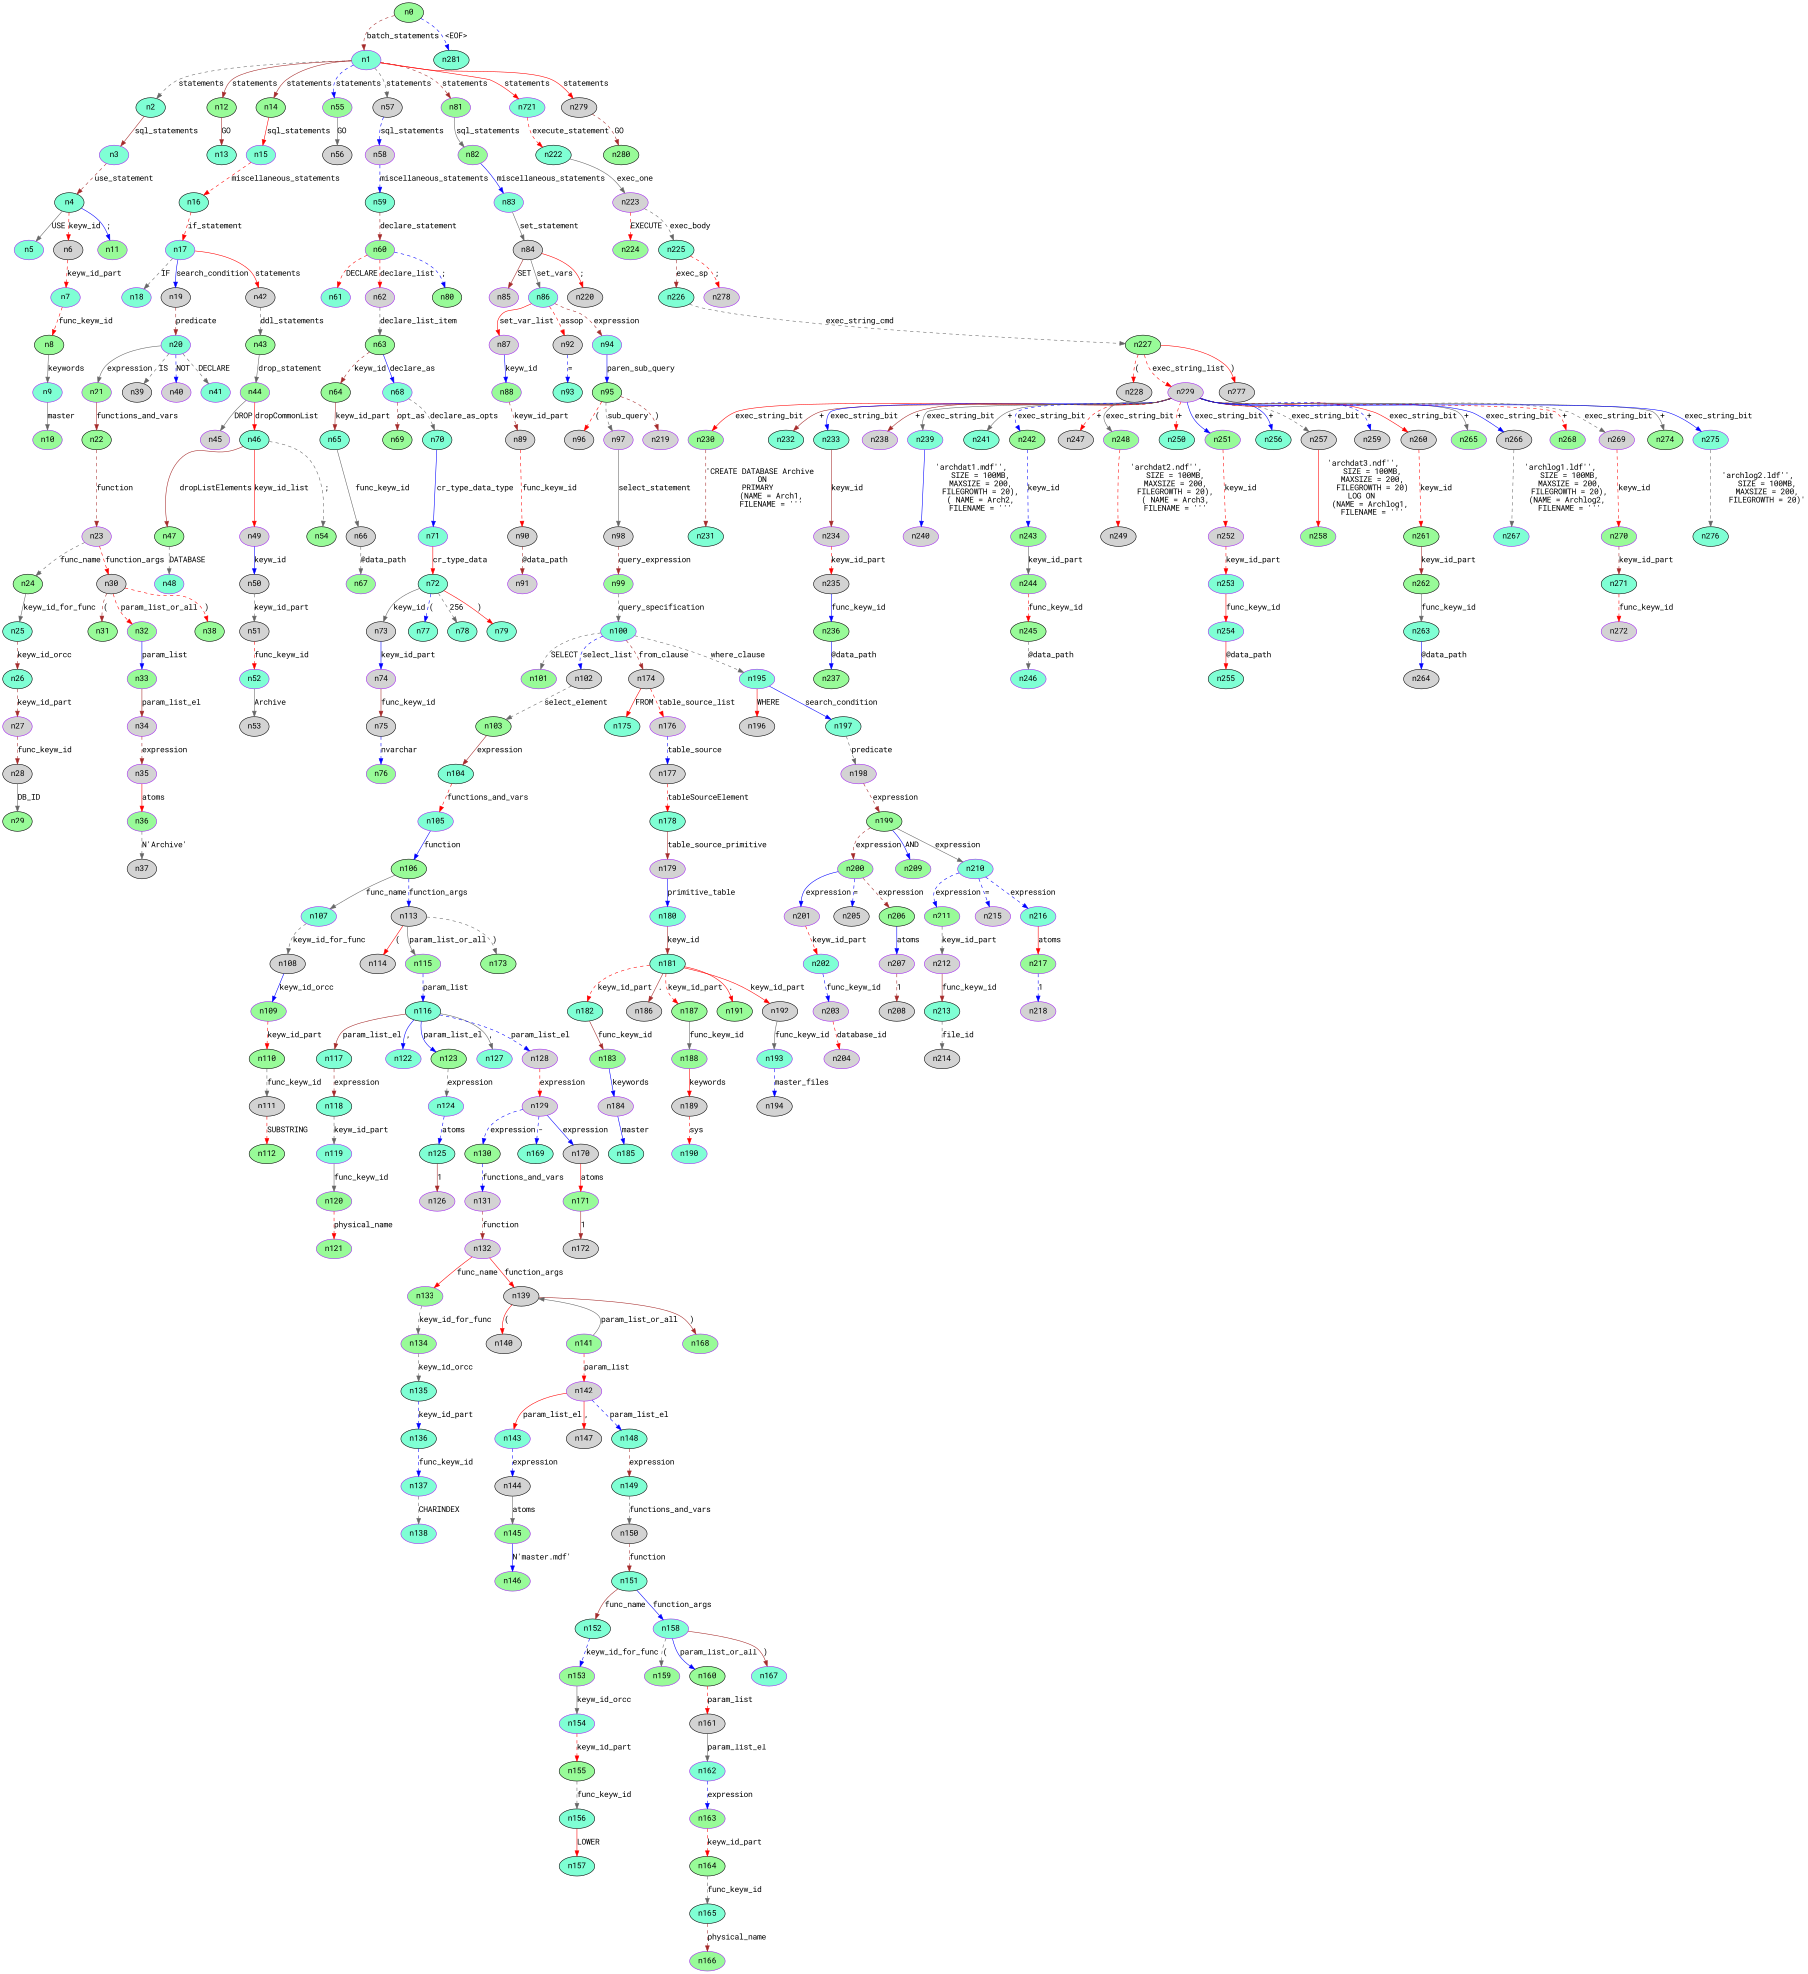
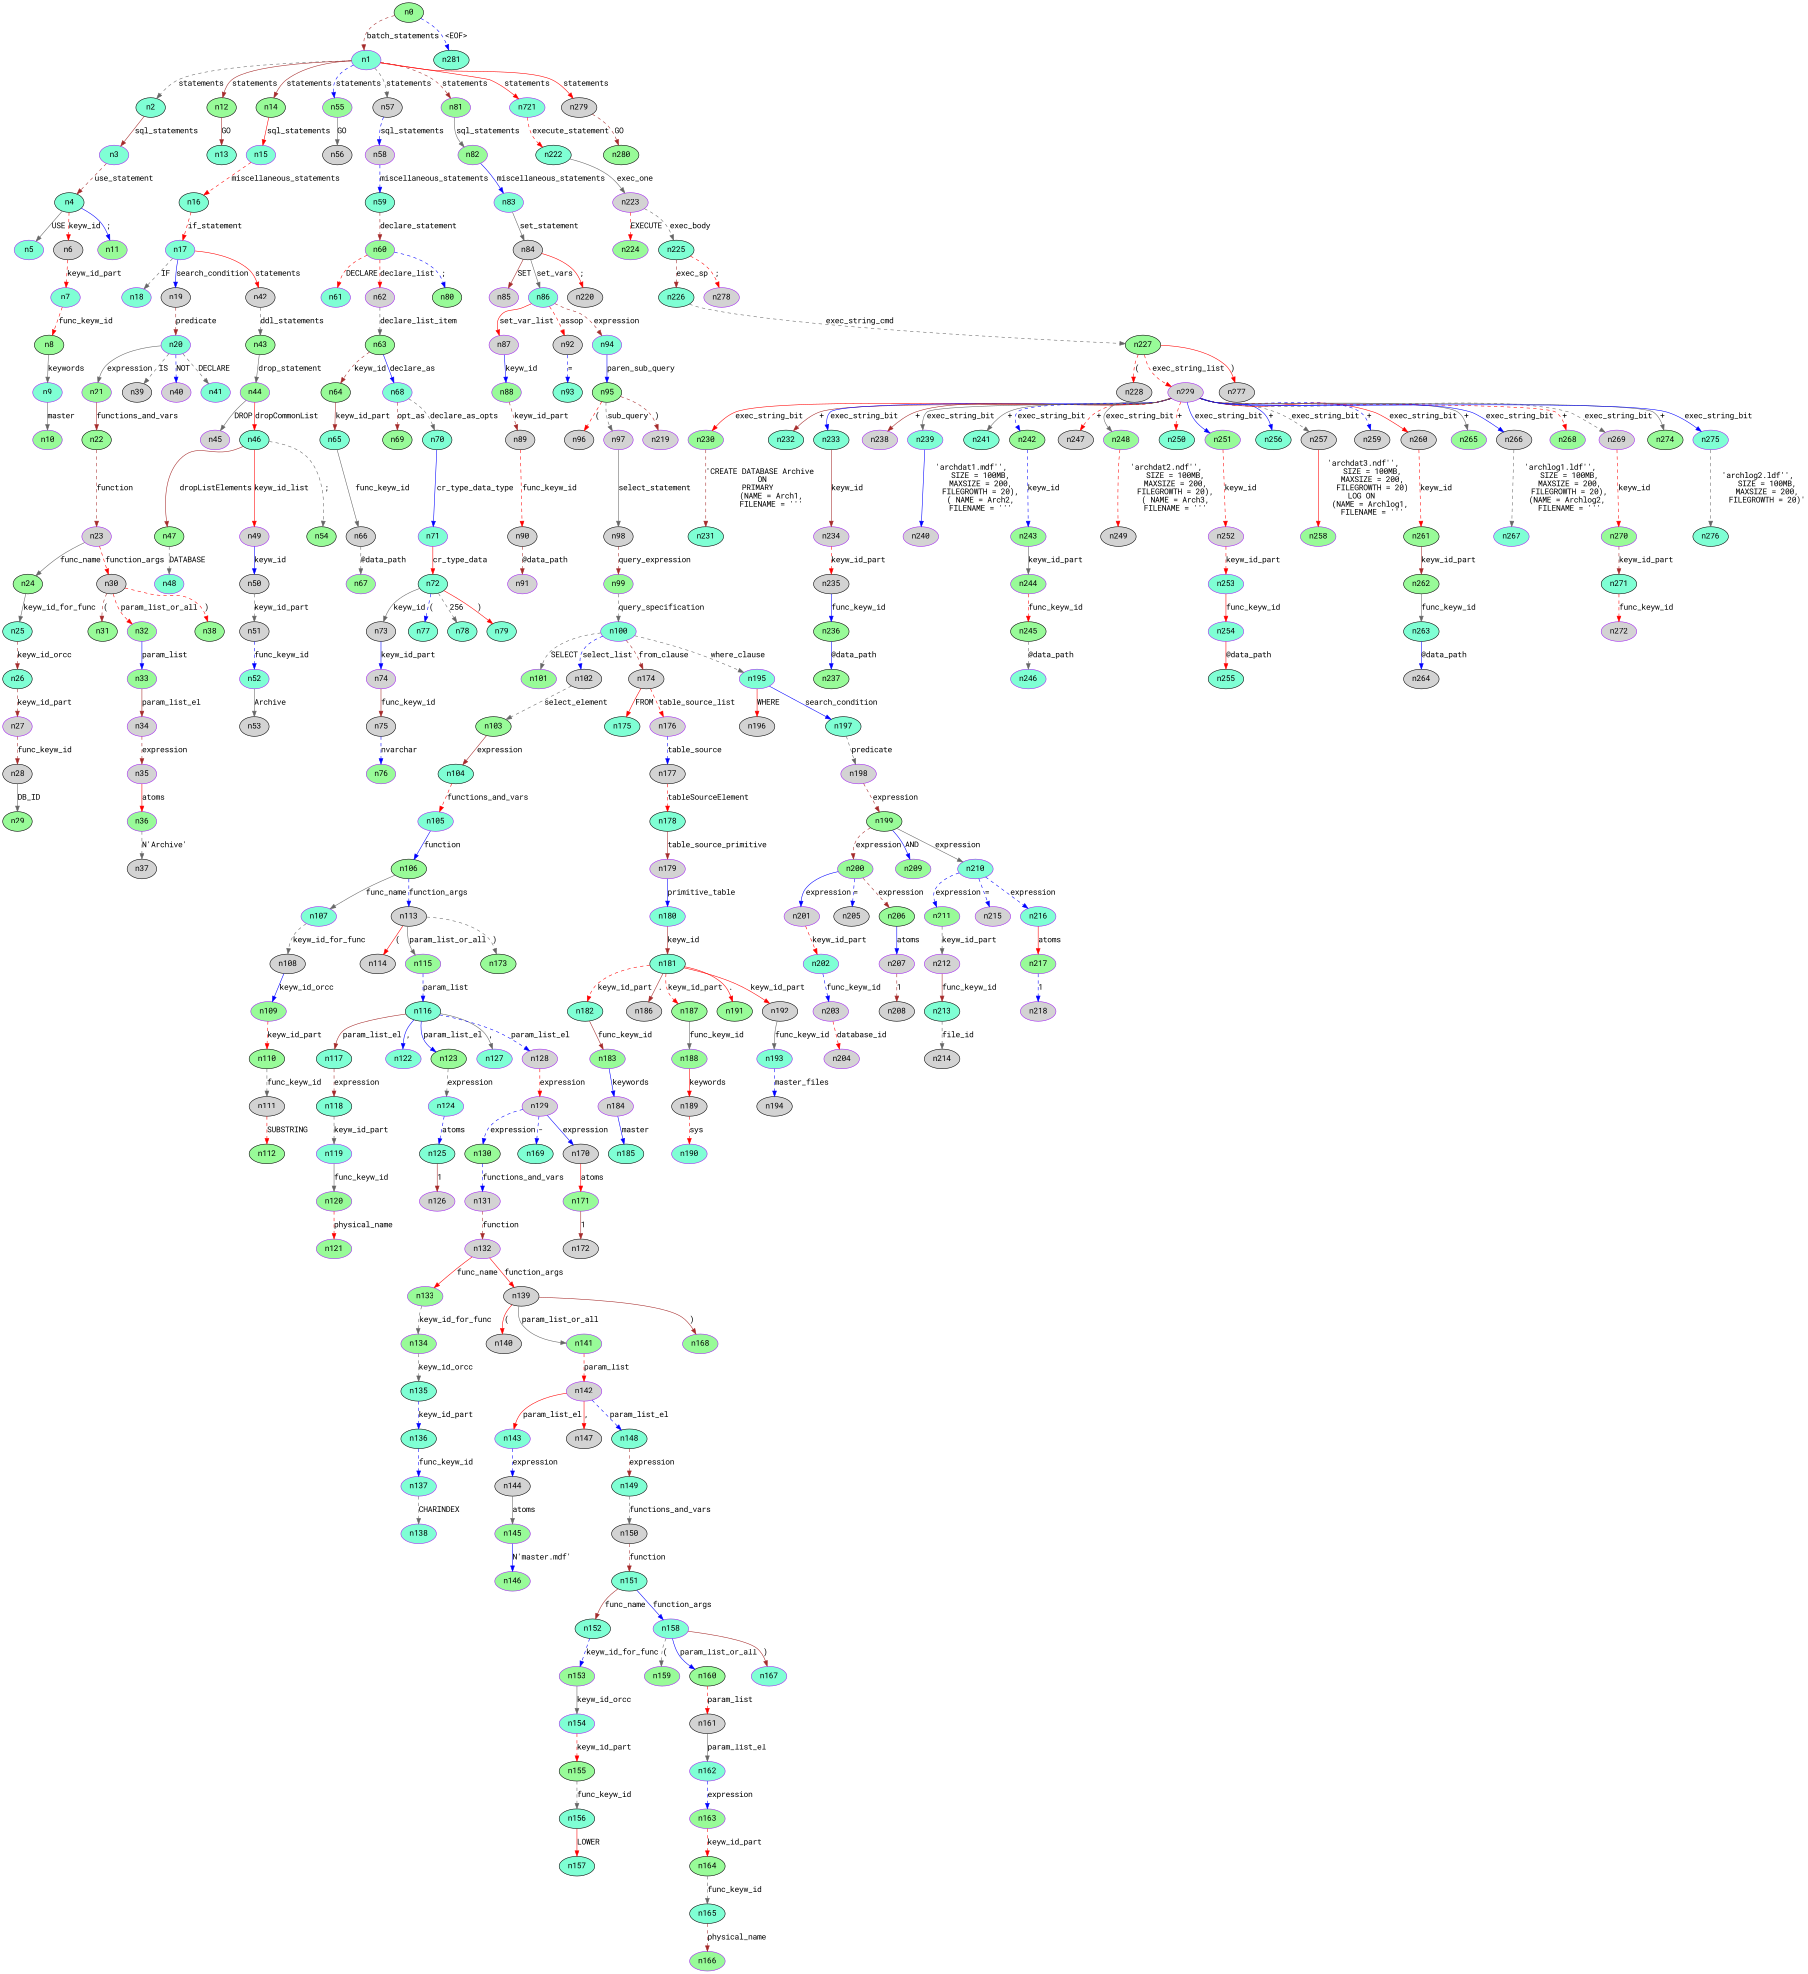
edge "n23" -> "n24": style dashed -> solid
edge "n51" -> "n52": color red -> blue
edge "n141" -> "n139": reversed
